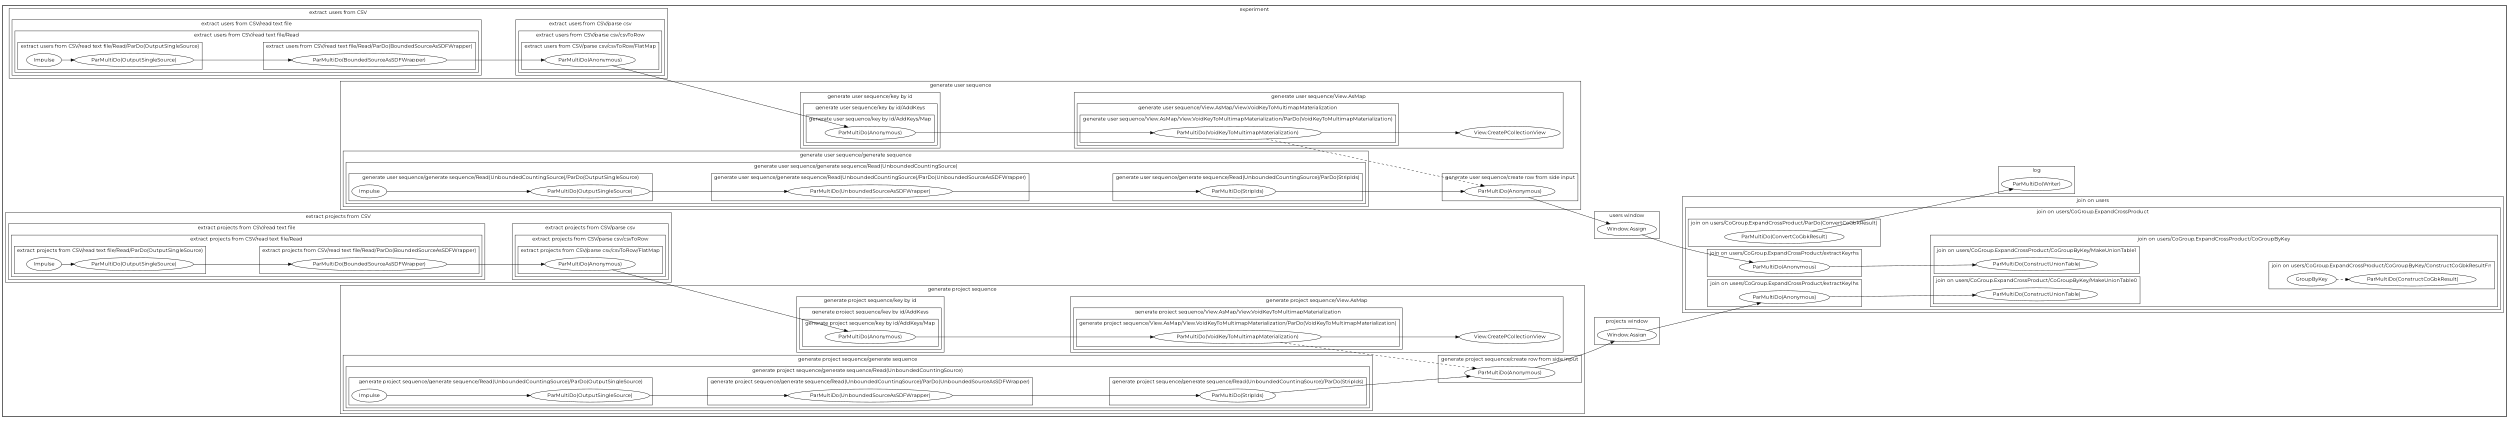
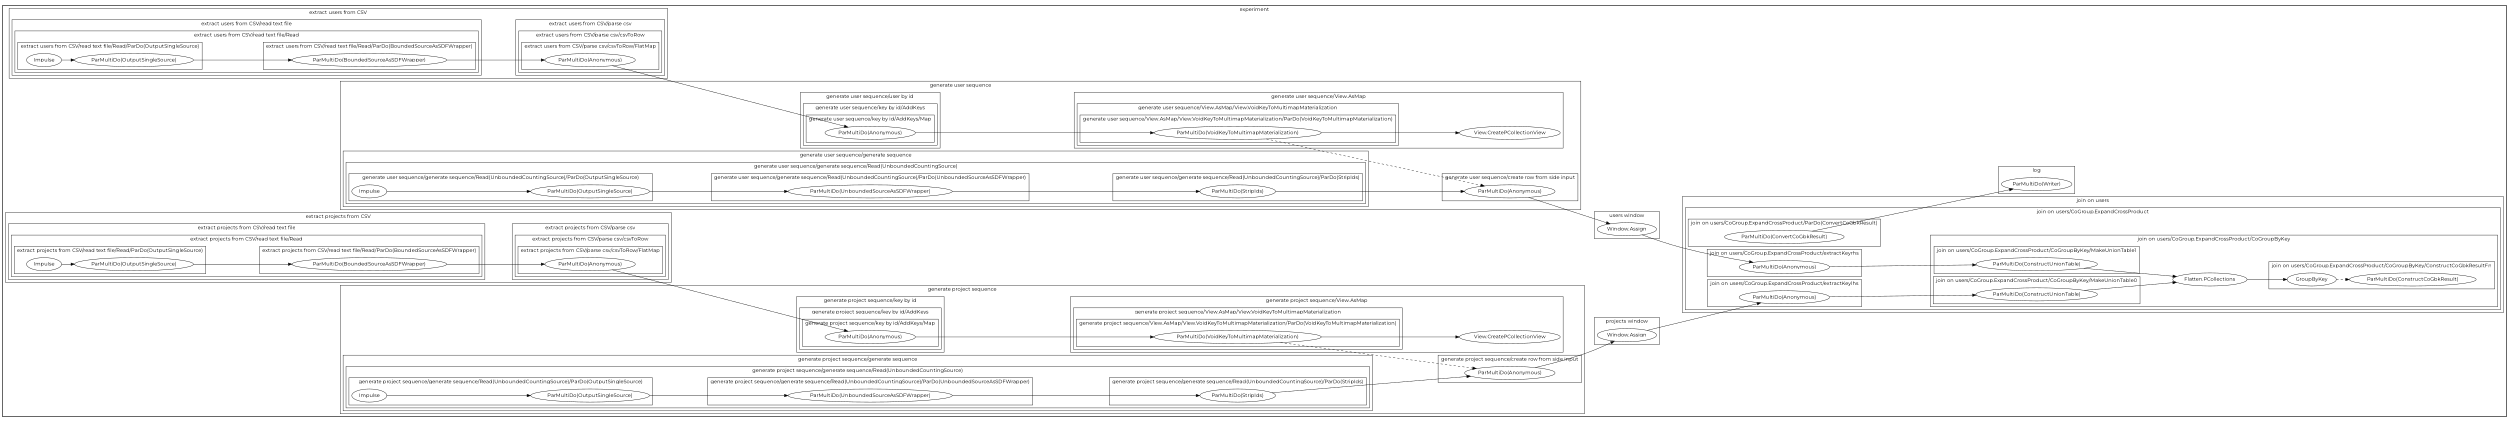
cluster "generate user sequence/key by id": label "generate user sequence/key by id" -> "generate user sequence/user by id"
node "Flatten.PCollections": added
